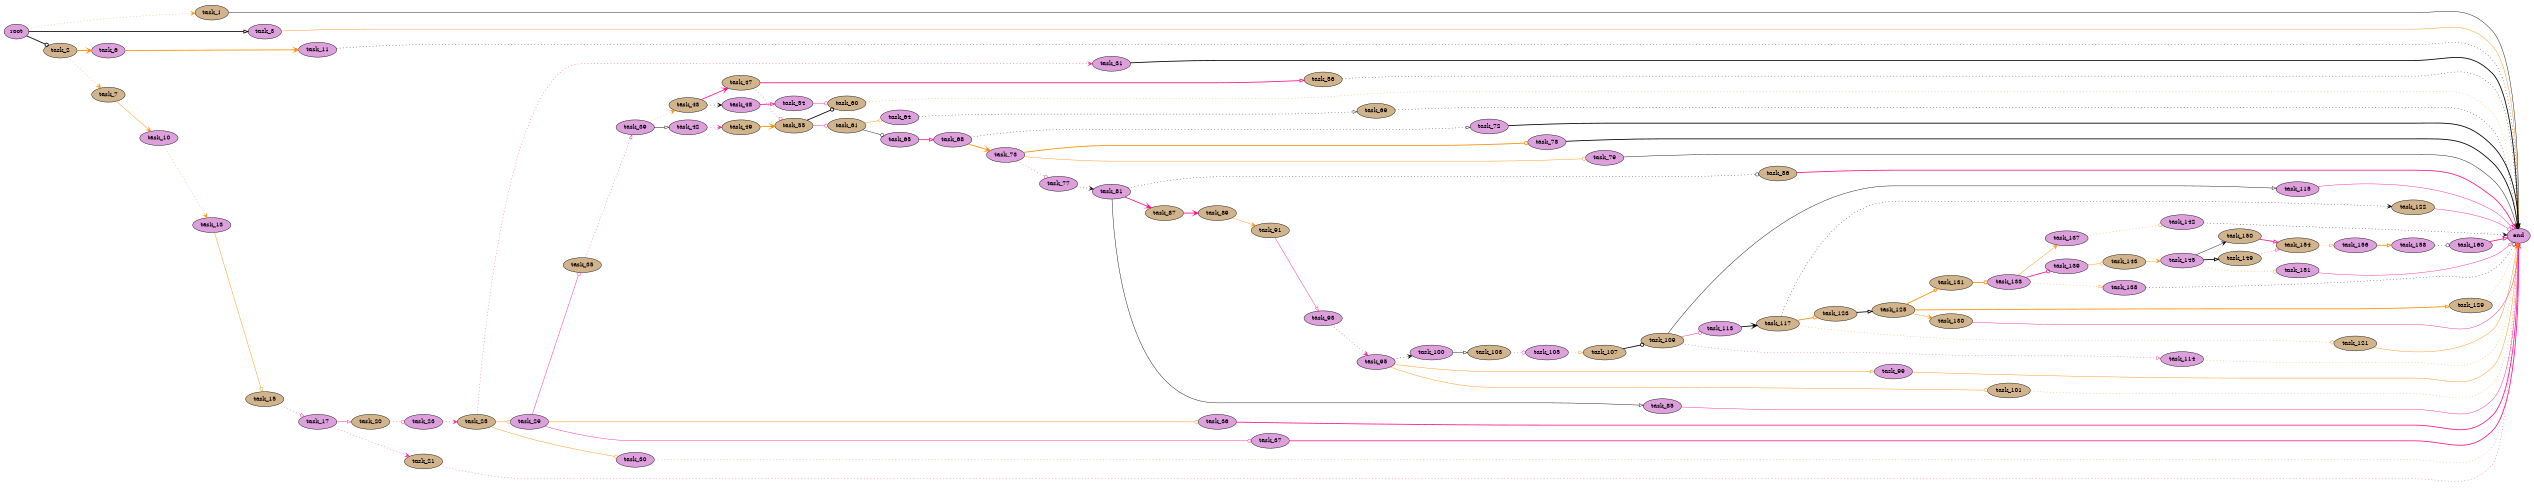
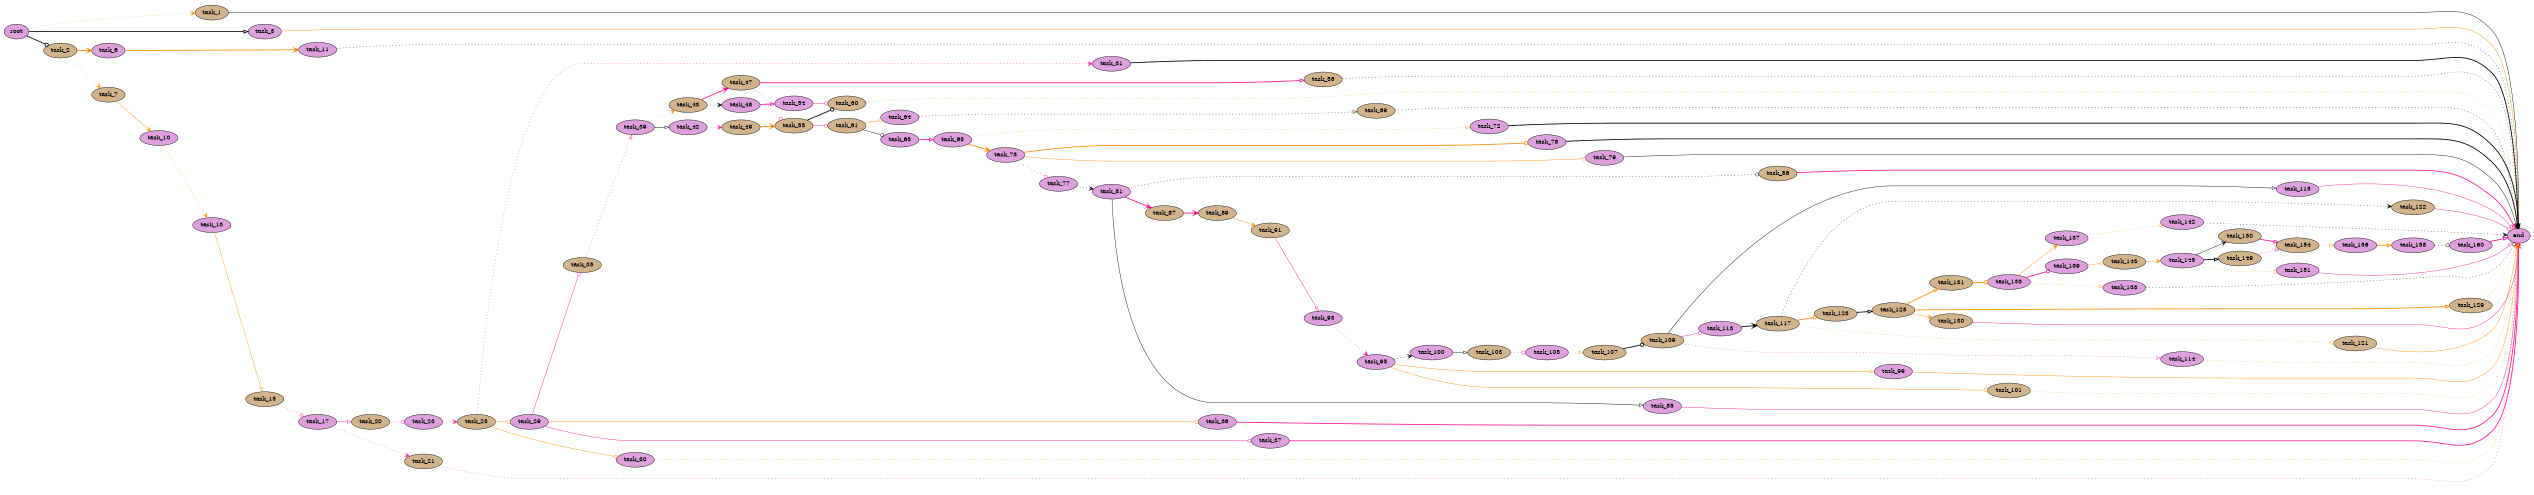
edge "task_68" -> "task_72": color black -> darkorange
